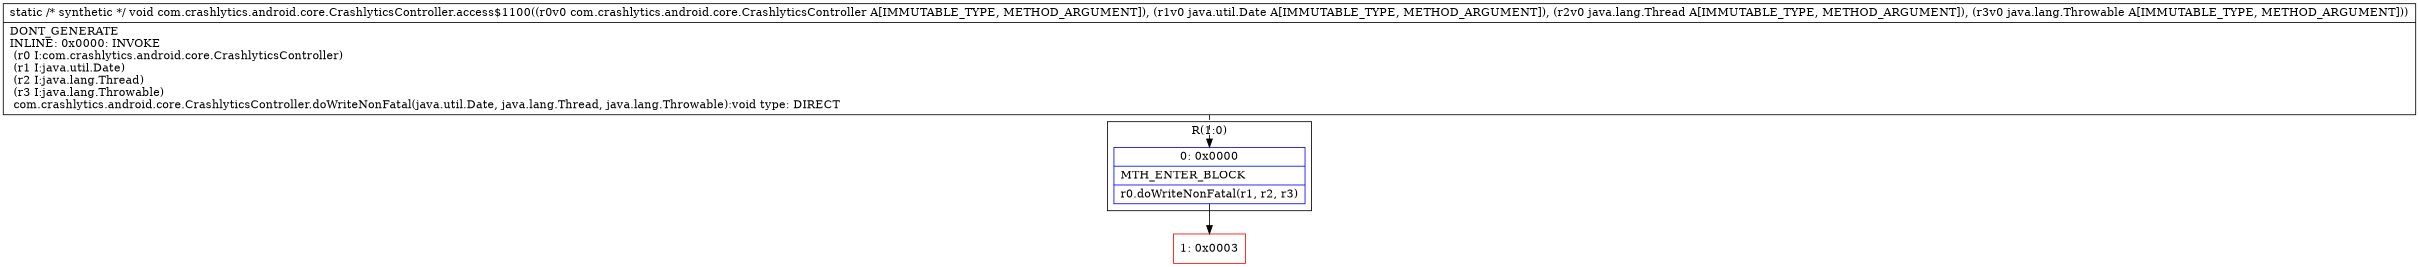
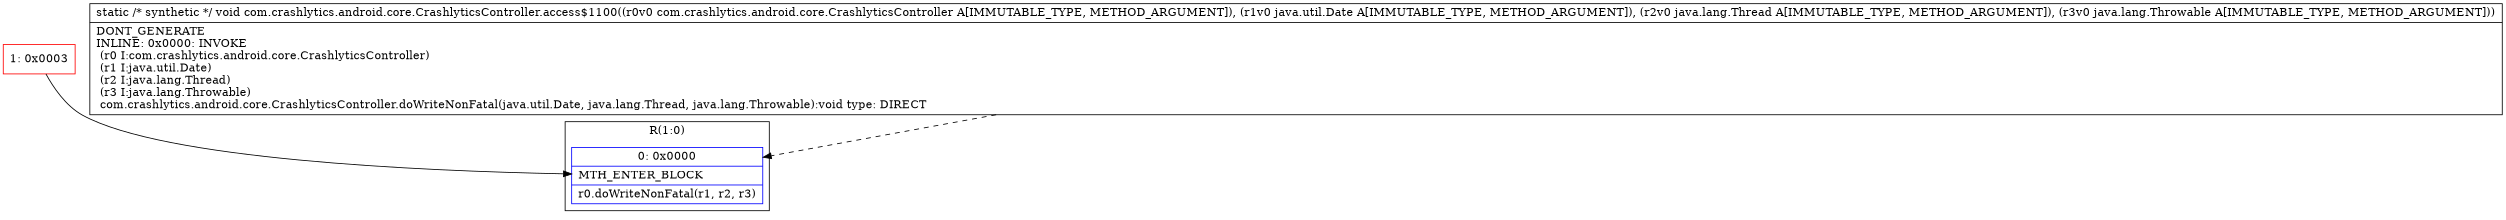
edge "0: 0x0000" -> "1: 0x0003": reversed
